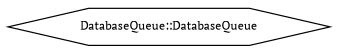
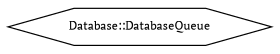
node "DatabaseQueue::DatabaseQueue": label "DatabaseQueue::DatabaseQueue" -> "Database::DatabaseQueue"
